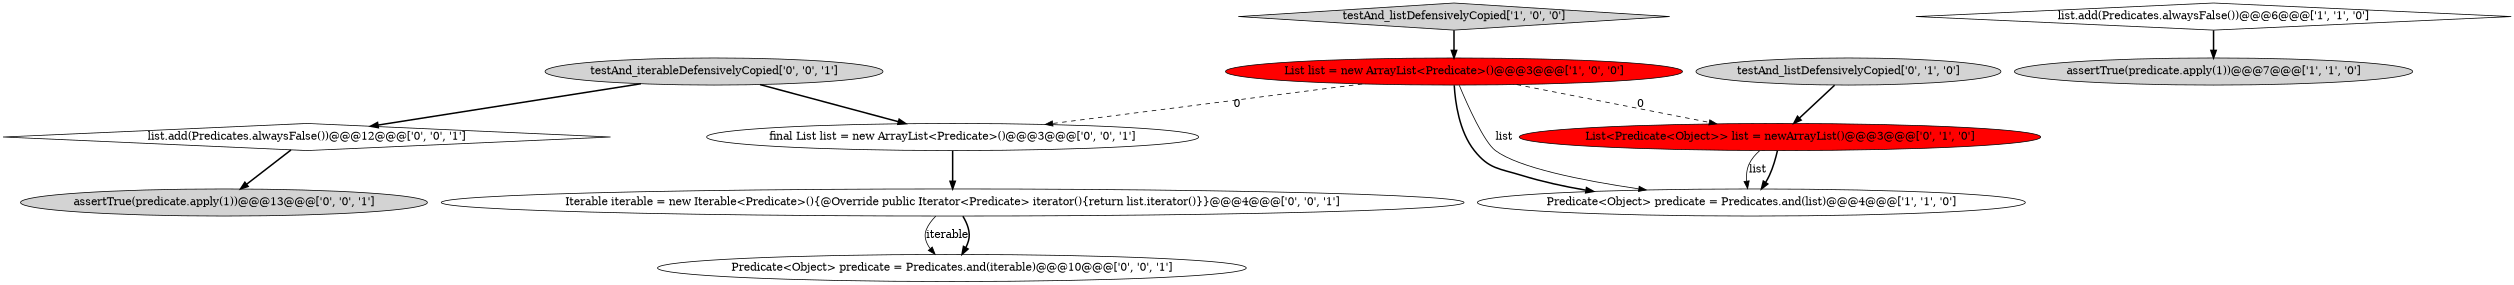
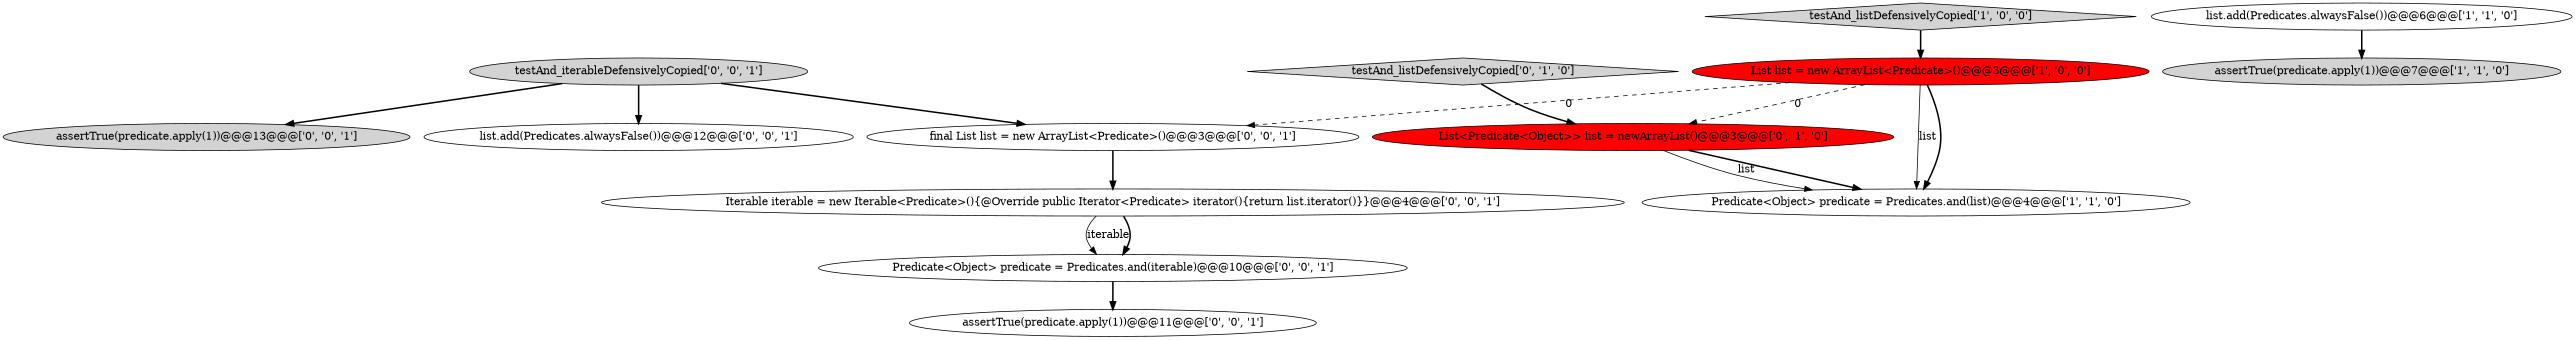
node "list.add(Predicates.alwaysFalse())@@@6@@@['1', '1', '0']": shape diamond -> ellipse
node "testAnd_listDefensivelyCopied['0', '1', '0']": shape ellipse -> diamond
node "list.add(Predicates.alwaysFalse())@@@12@@@['0', '0', '1']": shape diamond -> ellipse
edge "list.add(Predicates.alwaysFalse())@@@12@@@['0', '0', '1']" -> "assertTrue(predicate.apply(1))@@@13@@@['0', '0', '1']": now "testAnd_iterableDefensivelyCopied['0', '0', '1']" -> "assertTrue(predicate.apply(1))@@@13@@@['0', '0', '1']"
node "assertTrue(predicate.apply(1))@@@11@@@['0', '0', '1']": added
